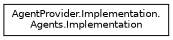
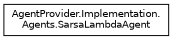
node "AgentProvider.Implementation. Agents.Implementation": label "AgentProvider.Implementation. Agents.Implementation" -> "AgentProvider.Implementation. Agents.SarsaLambdaAgent"
